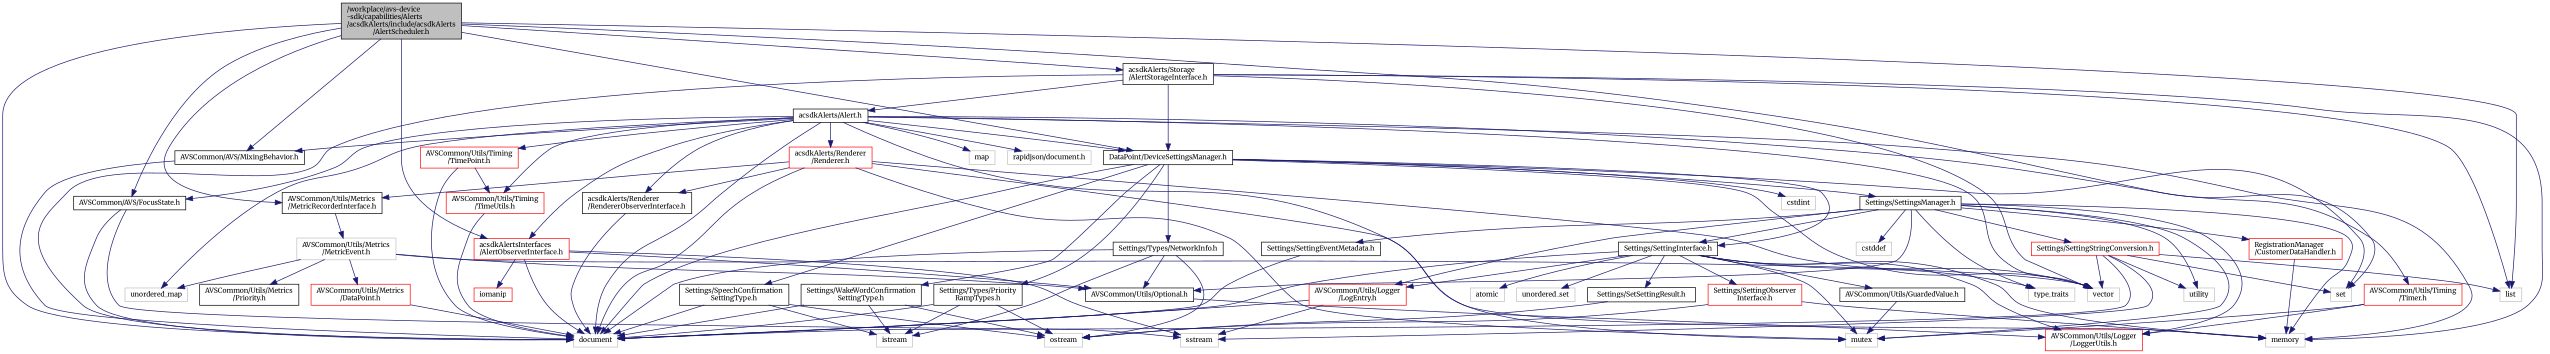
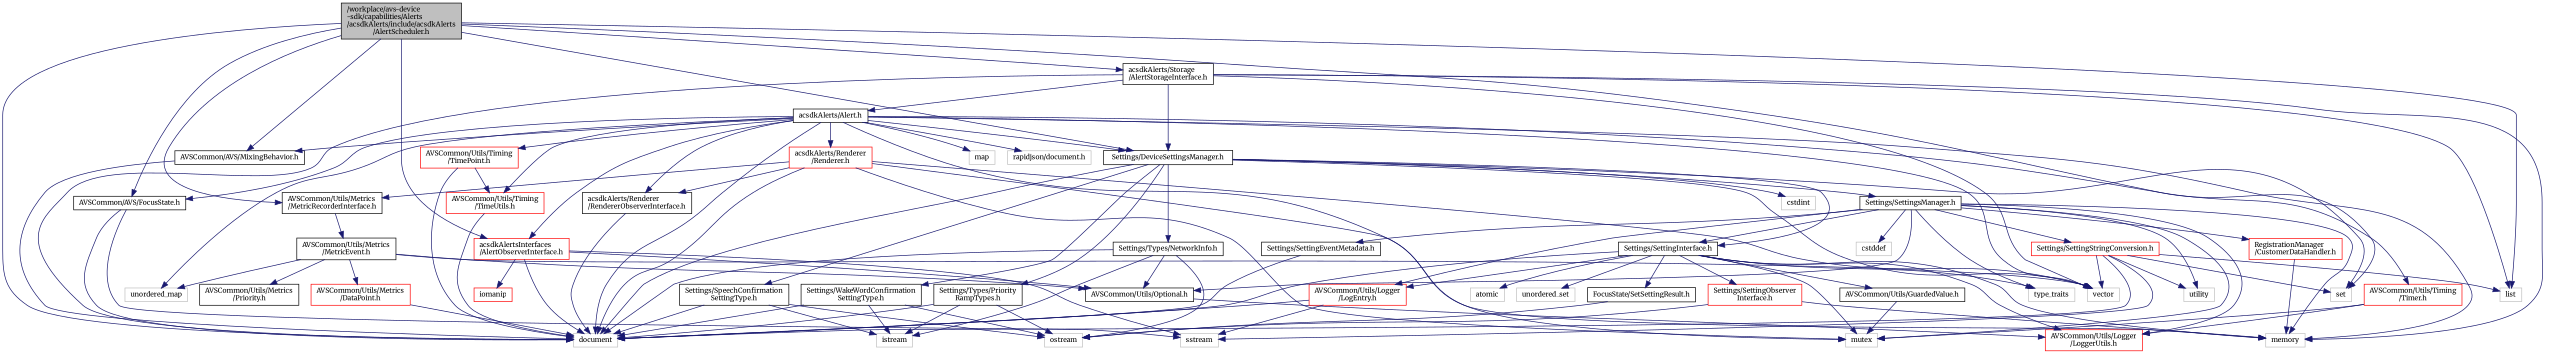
node "DataPoint/DeviceSettingsManager.h": label "DataPoint/DeviceSettingsManager.h" -> "Settings/DeviceSettingsManager.h"
node "AVSCommon/Utils/Metrics /MetricEvent.h": color grey75 -> black
node "Settings/SetSettingResult.h": label "Settings/SetSettingResult.h" -> "FocusState/SetSettingResult.h"
